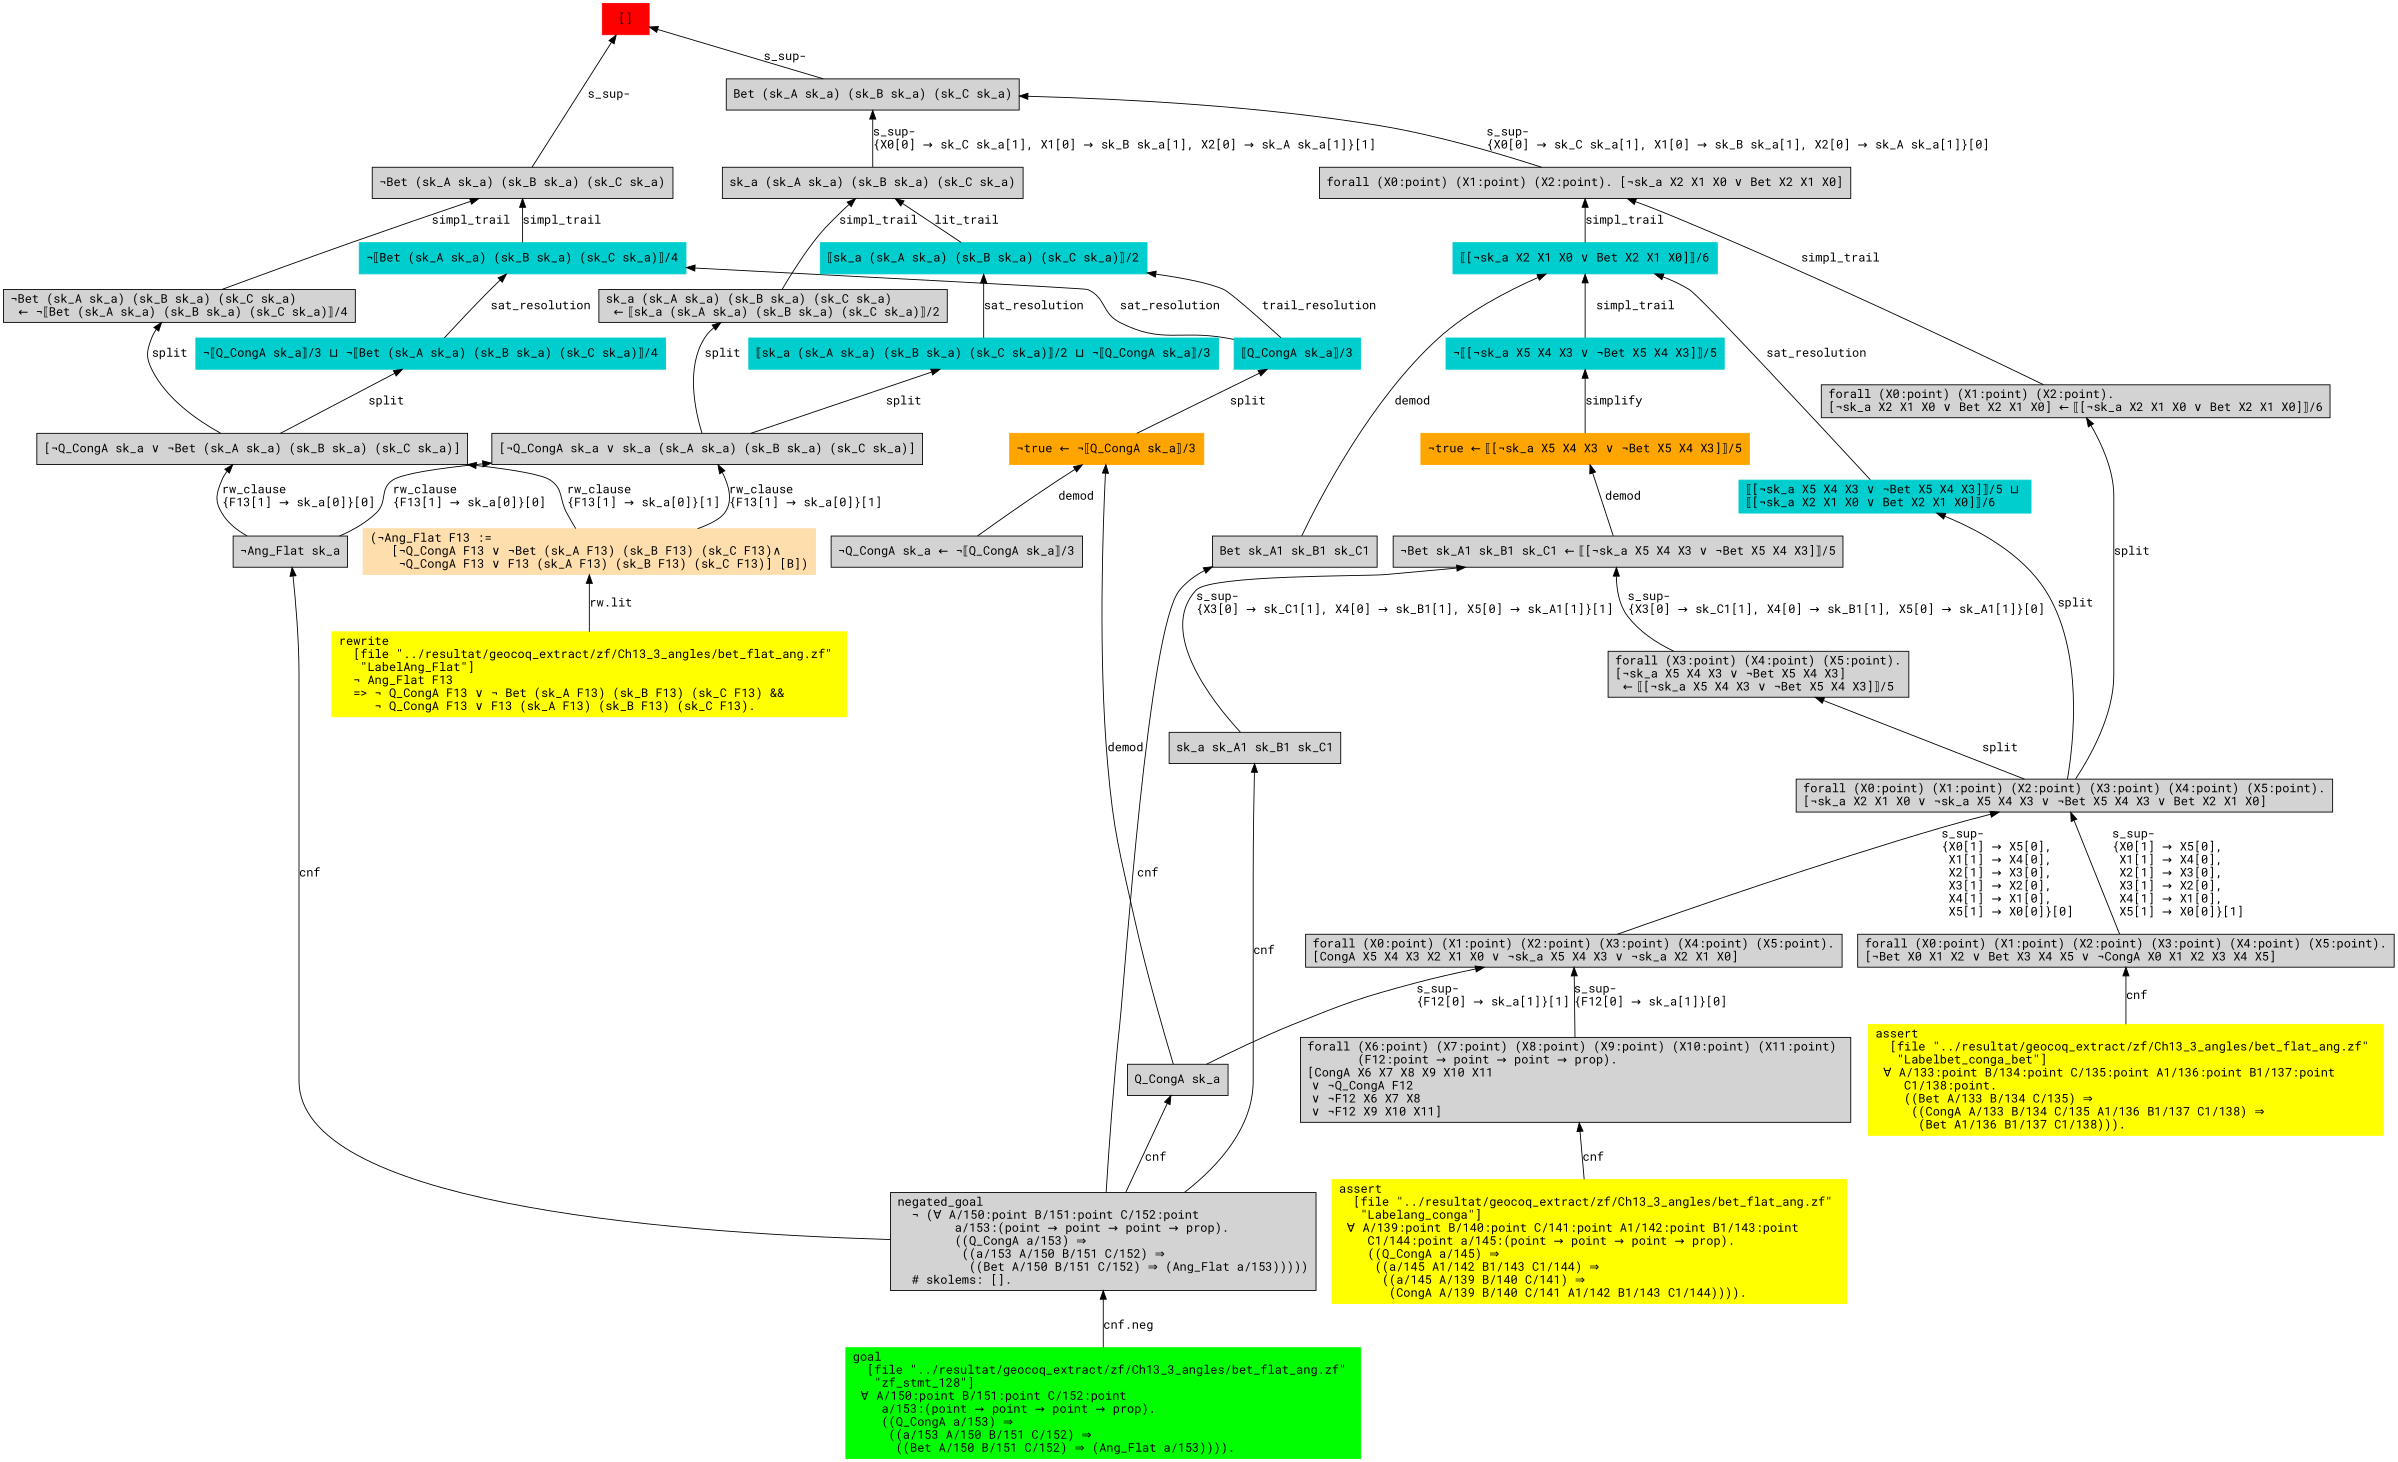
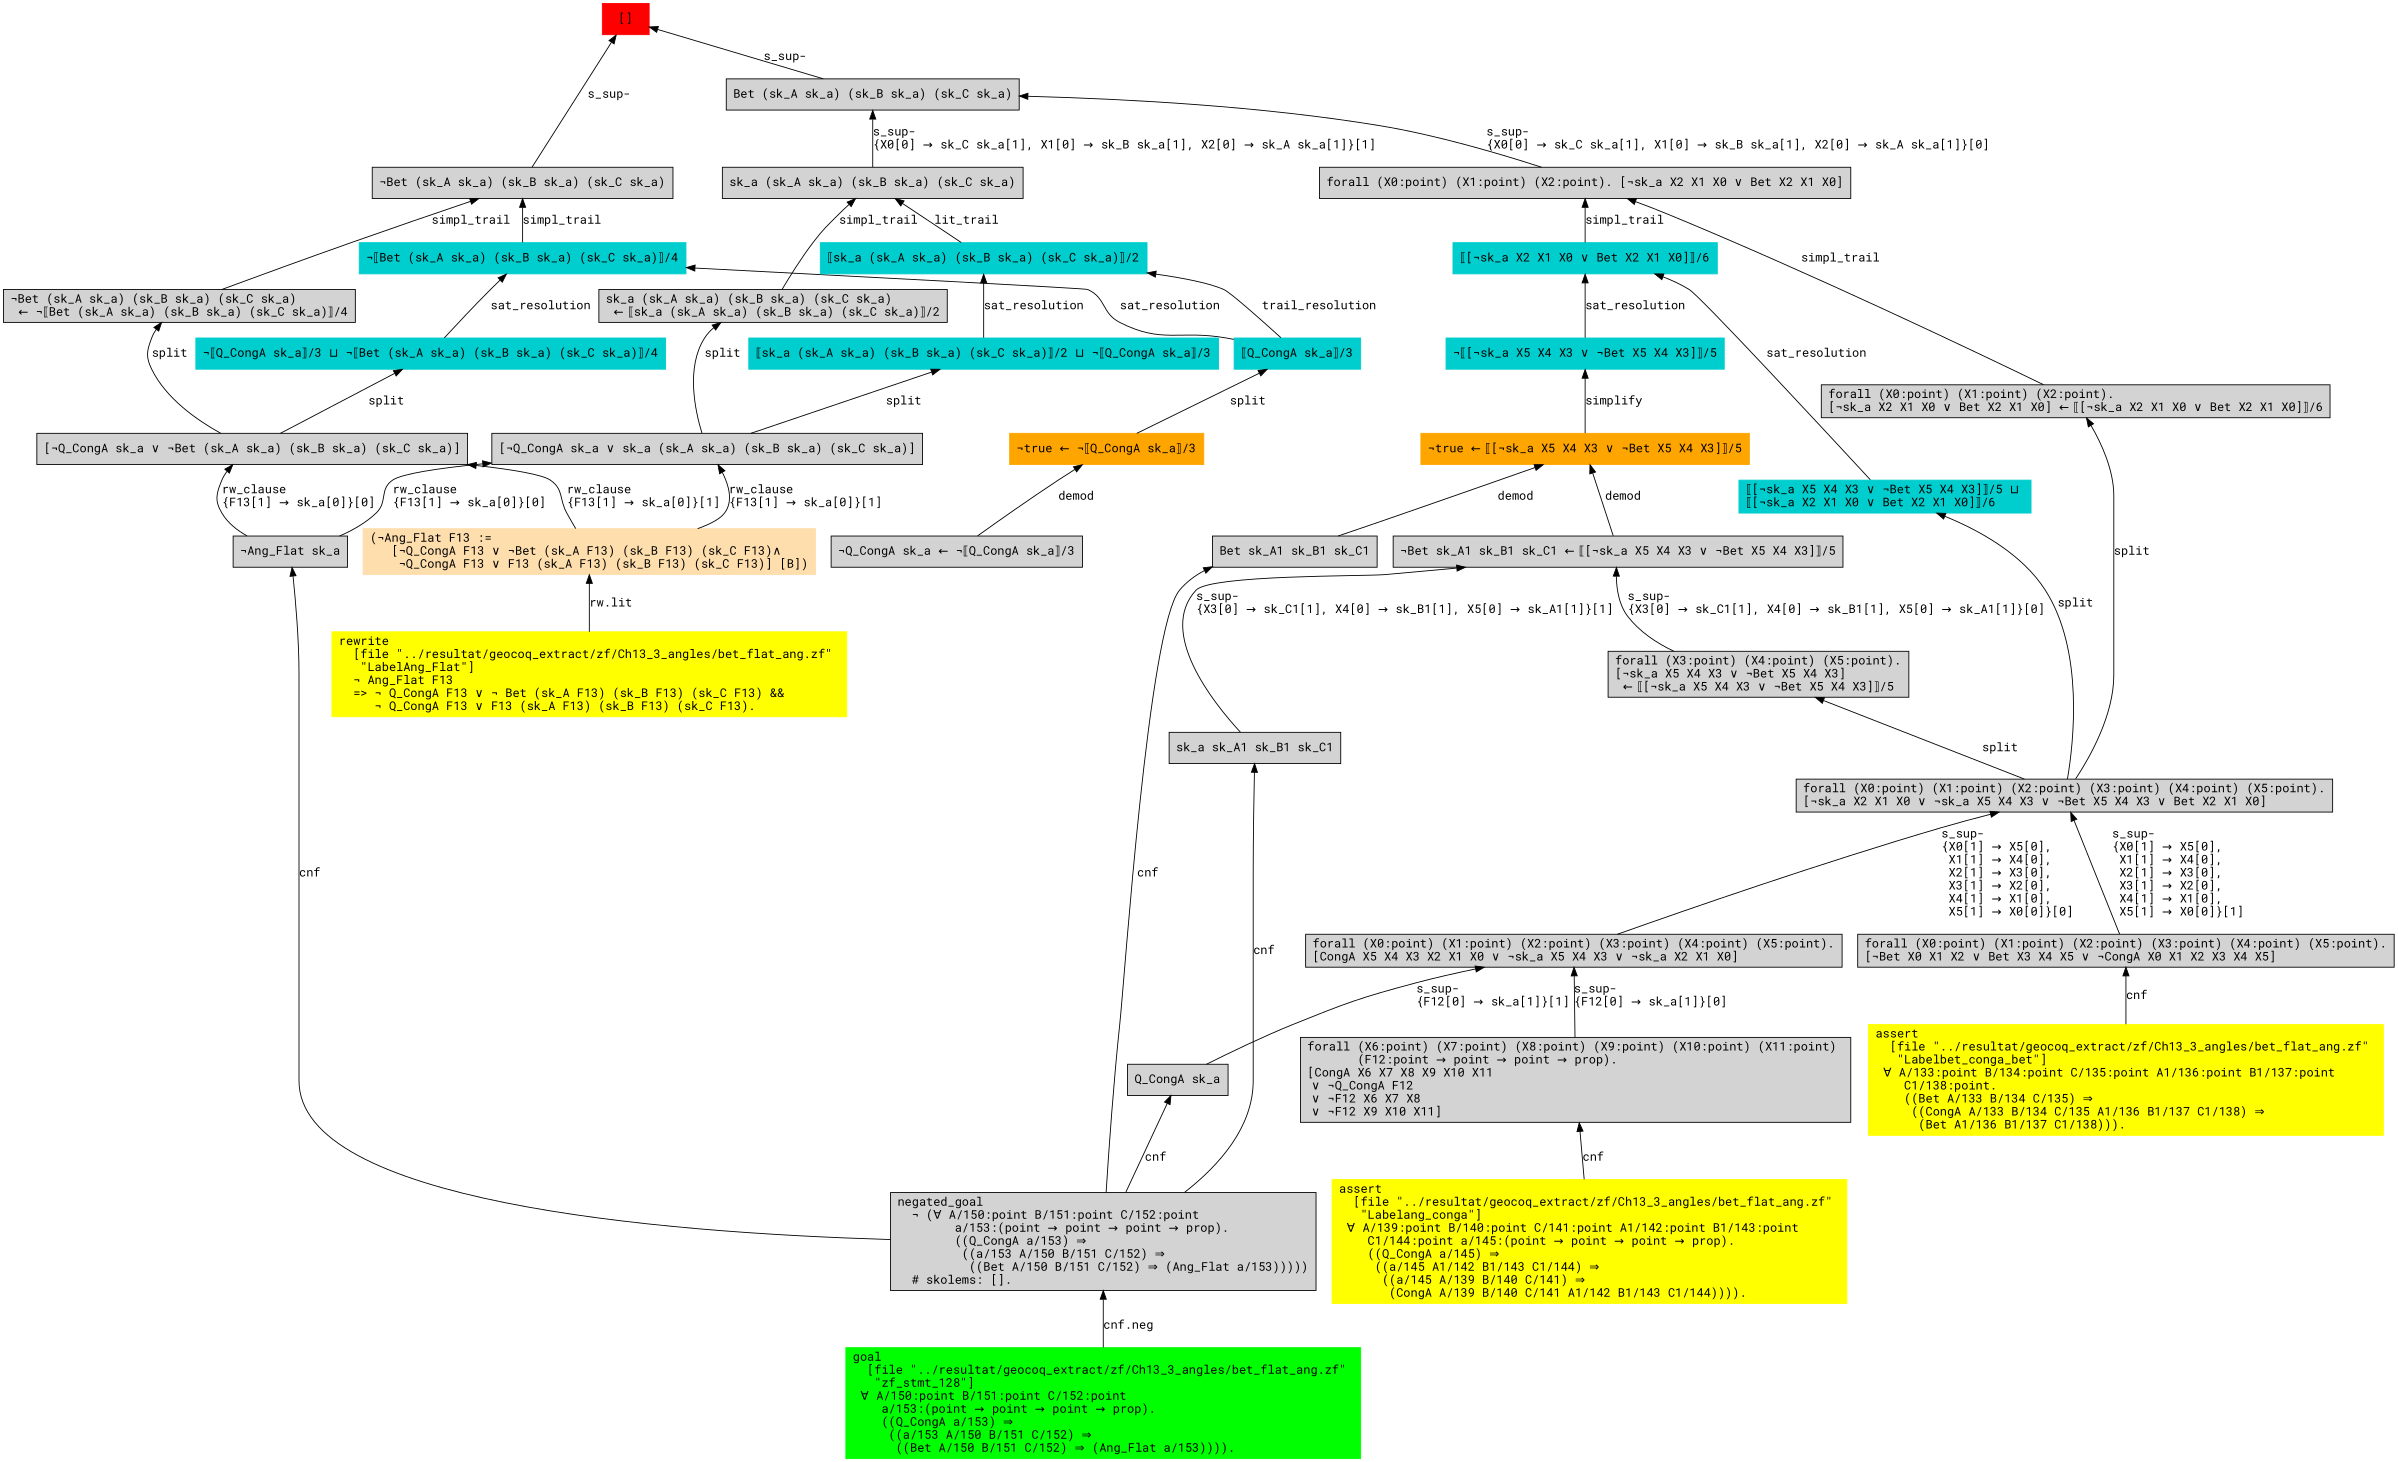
edge "¬⟦[¬sk_a X5 X4 X3 ∨ ¬Bet X5 X4 X3]⟧/5" -> "⟦[¬sk_a X2 X1 X0 ∨ Bet X2 X1 X0]⟧/6": label "simpl_trail" -> "sat_resolution"
edge "Bet sk_A1 sk_B1 sk_C1" -> "⟦[¬sk_a X2 X1 X0 ∨ Bet X2 X1 X0]⟧/6": now "Bet sk_A1 sk_B1 sk_C1" -> "¬true ← ⟦[¬sk_a X5 X4 X3 ∨ ¬Bet X5 X4 X3]⟧/5"
edge "Q_CongA sk_a" -> "¬true ← ¬⟦Q_CongA sk_a⟧/3": removed, label "demod"
